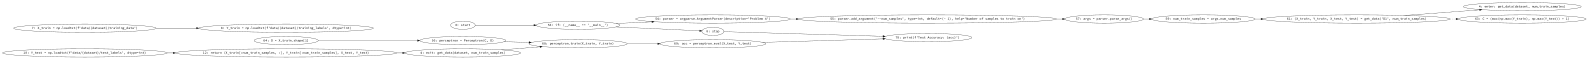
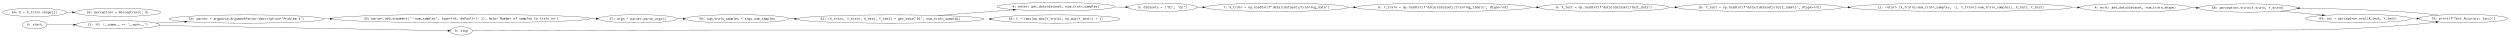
node "5: datasets = ['D1', 'D2']": added
node "9: X_test = np.loadtxt(f'data/{dataset}/test_data')": added
edge "66: perceptron = Perceptron(C, D)" -> "68: perceptron.train(X_train, Y_train)": now "70: print(f'Test Accuracy: {acc}')" -> "68: perceptron.train(X_train, Y_train)"
node "4: exit: get_data(dataset, num_train_samples)": label "4: exit: get_data(dataset, num_train_samples)" -> "4: exit: get_data(dataset, num_train_shape)"
